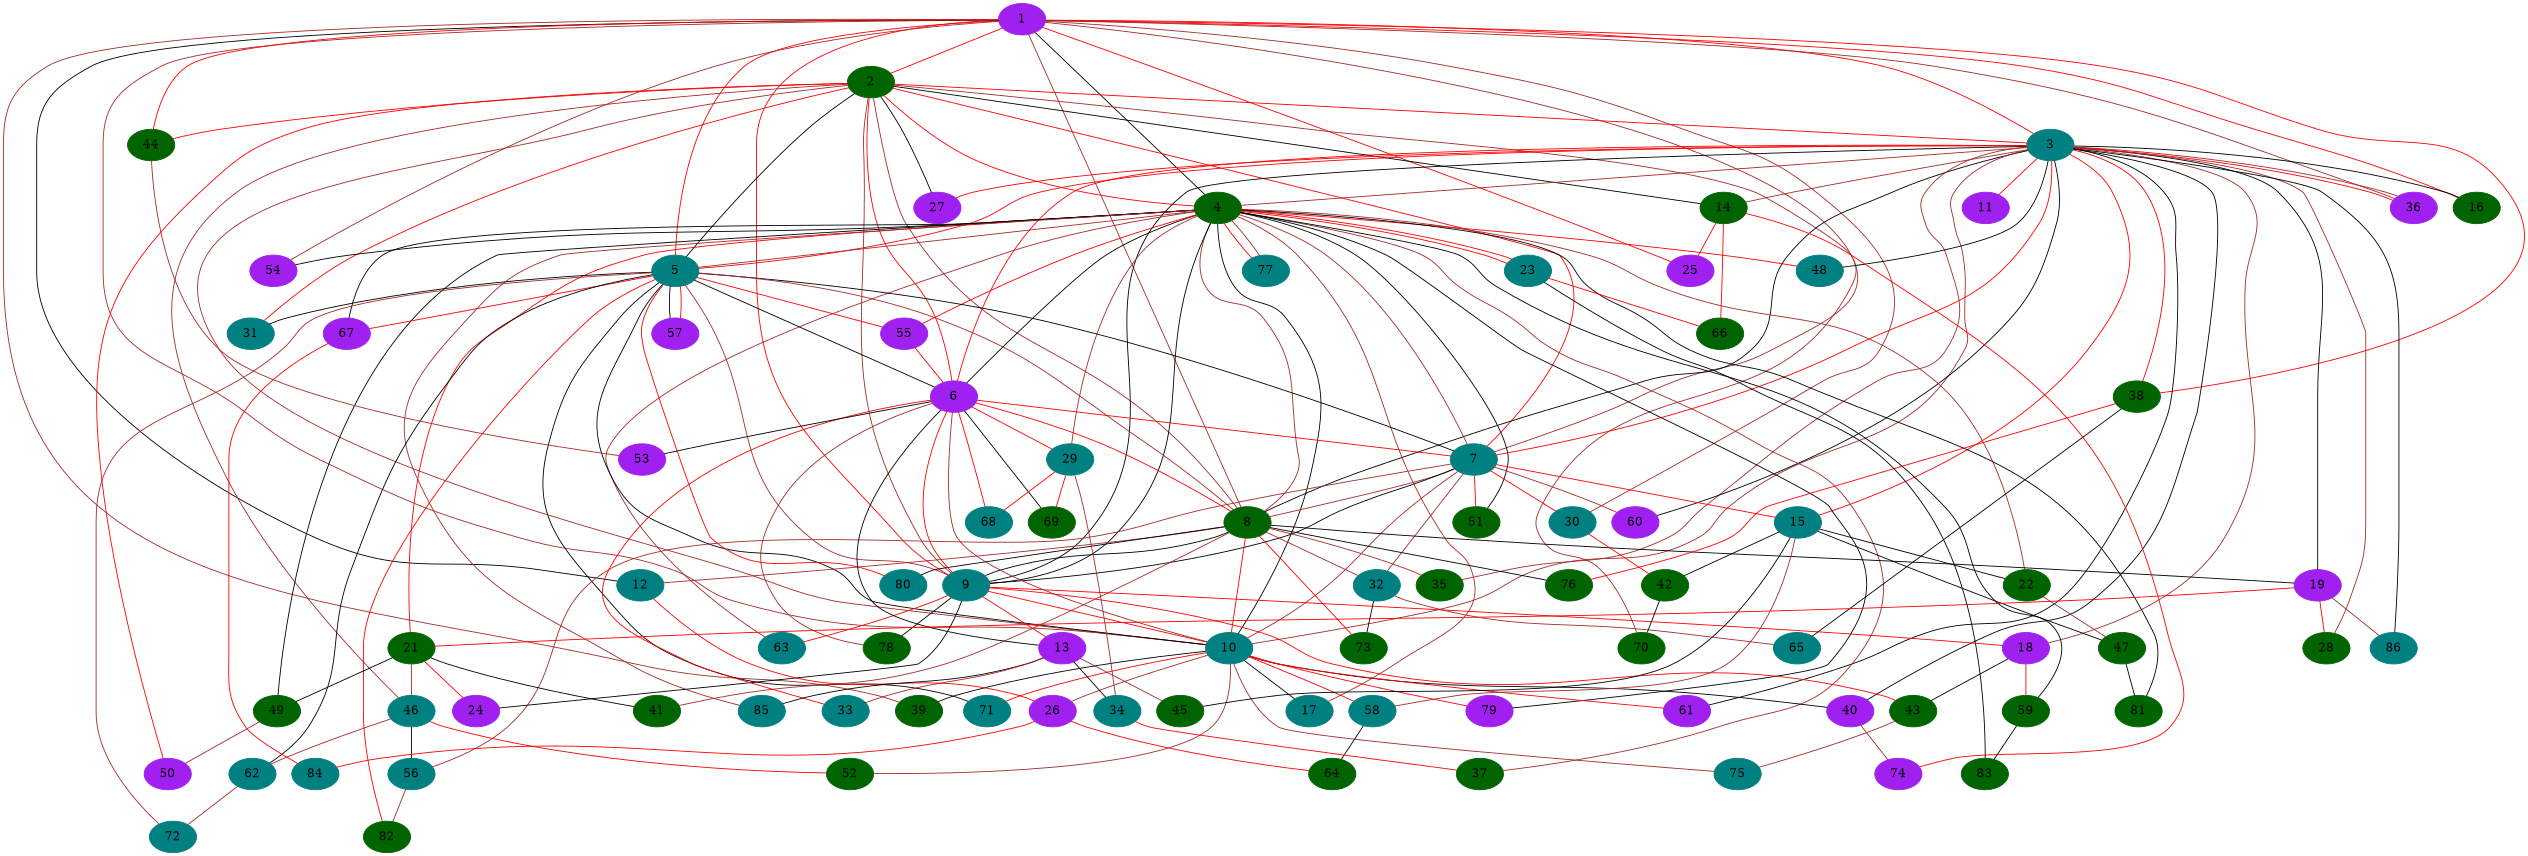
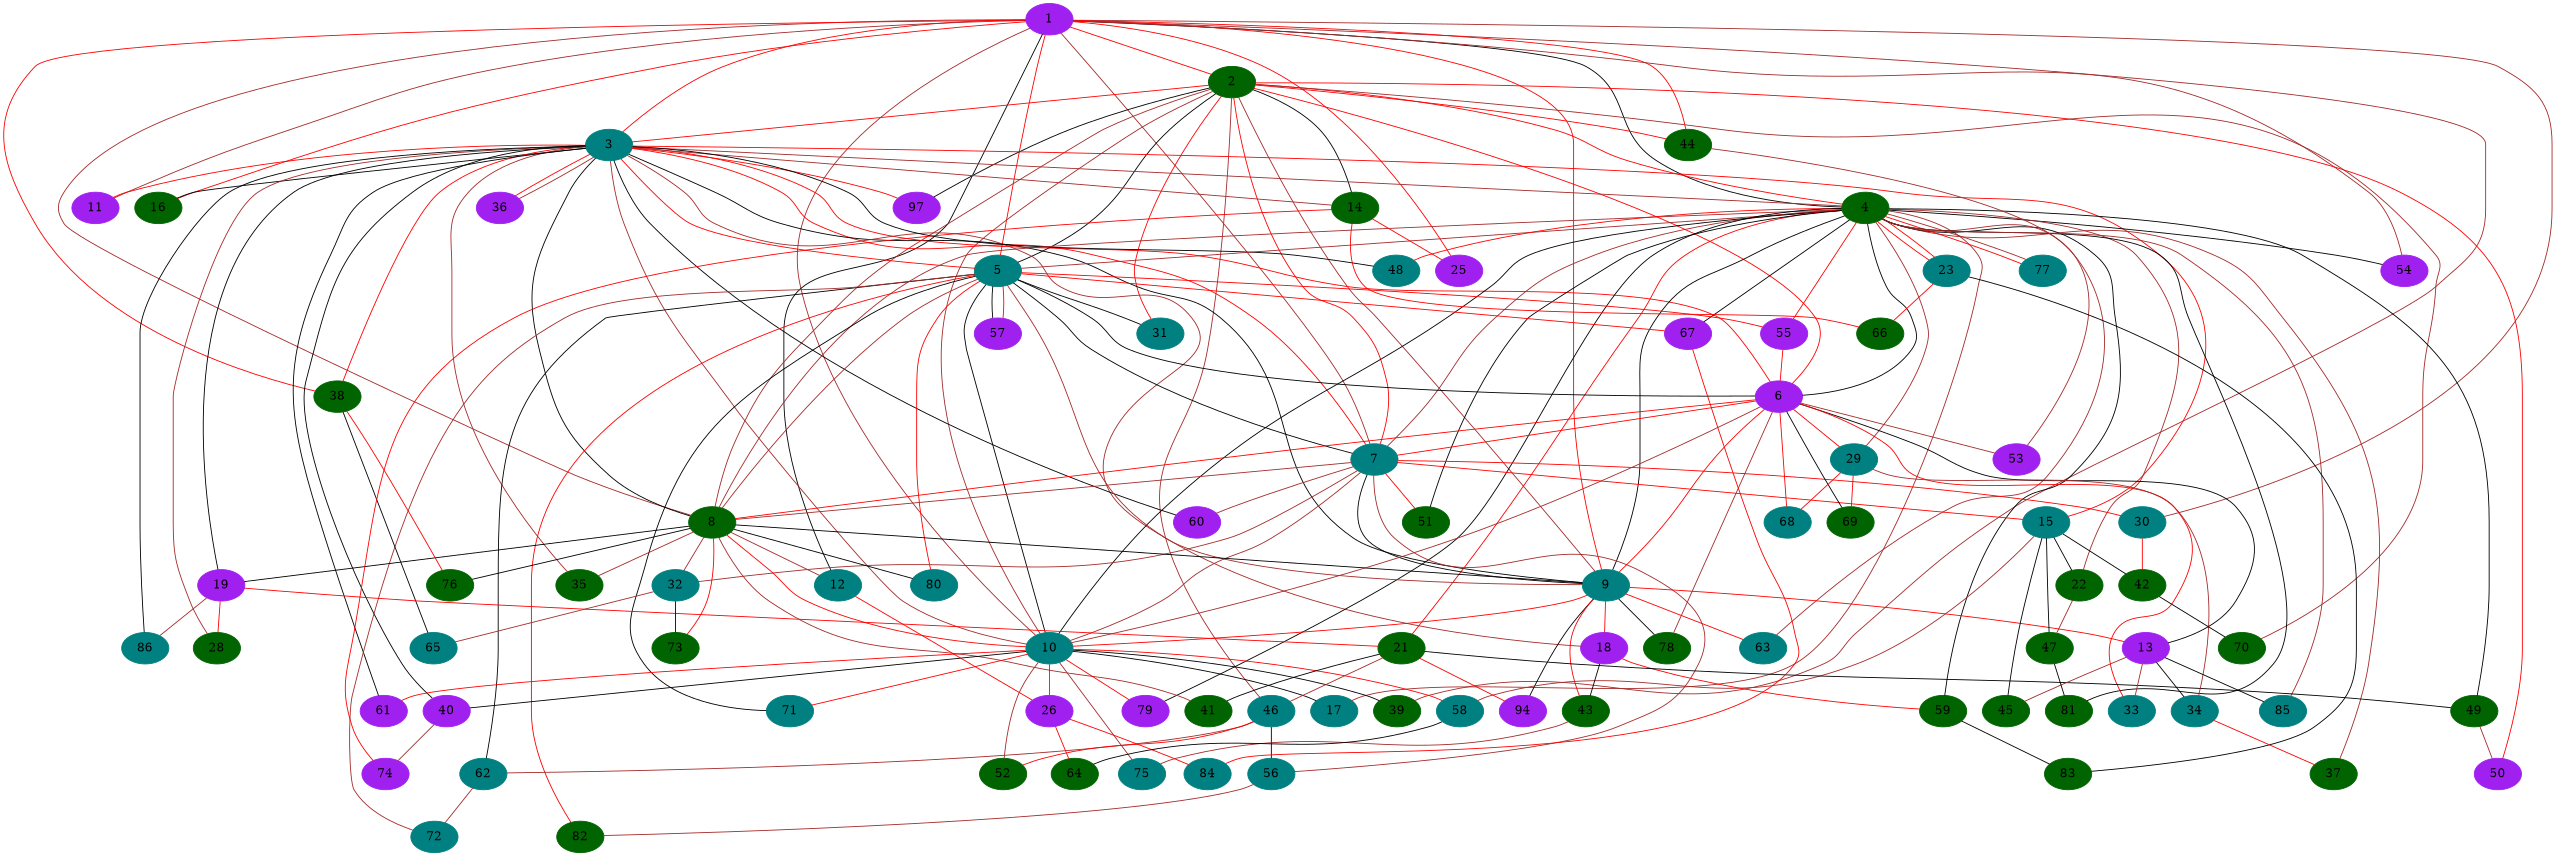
edge "1" -- "36": now "1" -- "11"
node "27": label "27" -> "97"
edge "6" -- "53": color black -> brown
node "24": label "24" -> "94"
